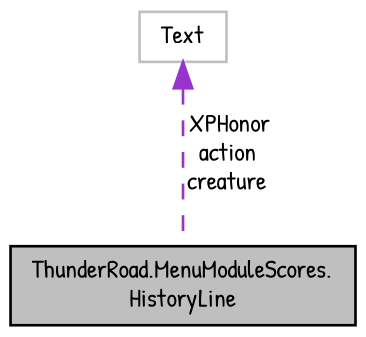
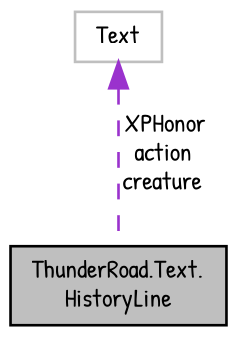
node "ThunderRoad.MenuModuleScores. HistoryLine": label "ThunderRoad.MenuModuleScores. HistoryLine" -> "ThunderRoad.Text. HistoryLine"
